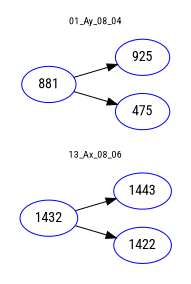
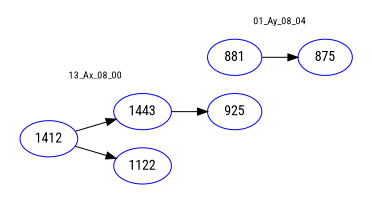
edge "881" -> "925": now "1443" -> "925"
node "475": label "475" -> "875"
cluster "13_Ax_08_06": label "13_Ax_08_06" -> "13_Ax_08_00"
node "1432": label "1432" -> "1412"
node "1422": label "1422" -> "1122"
